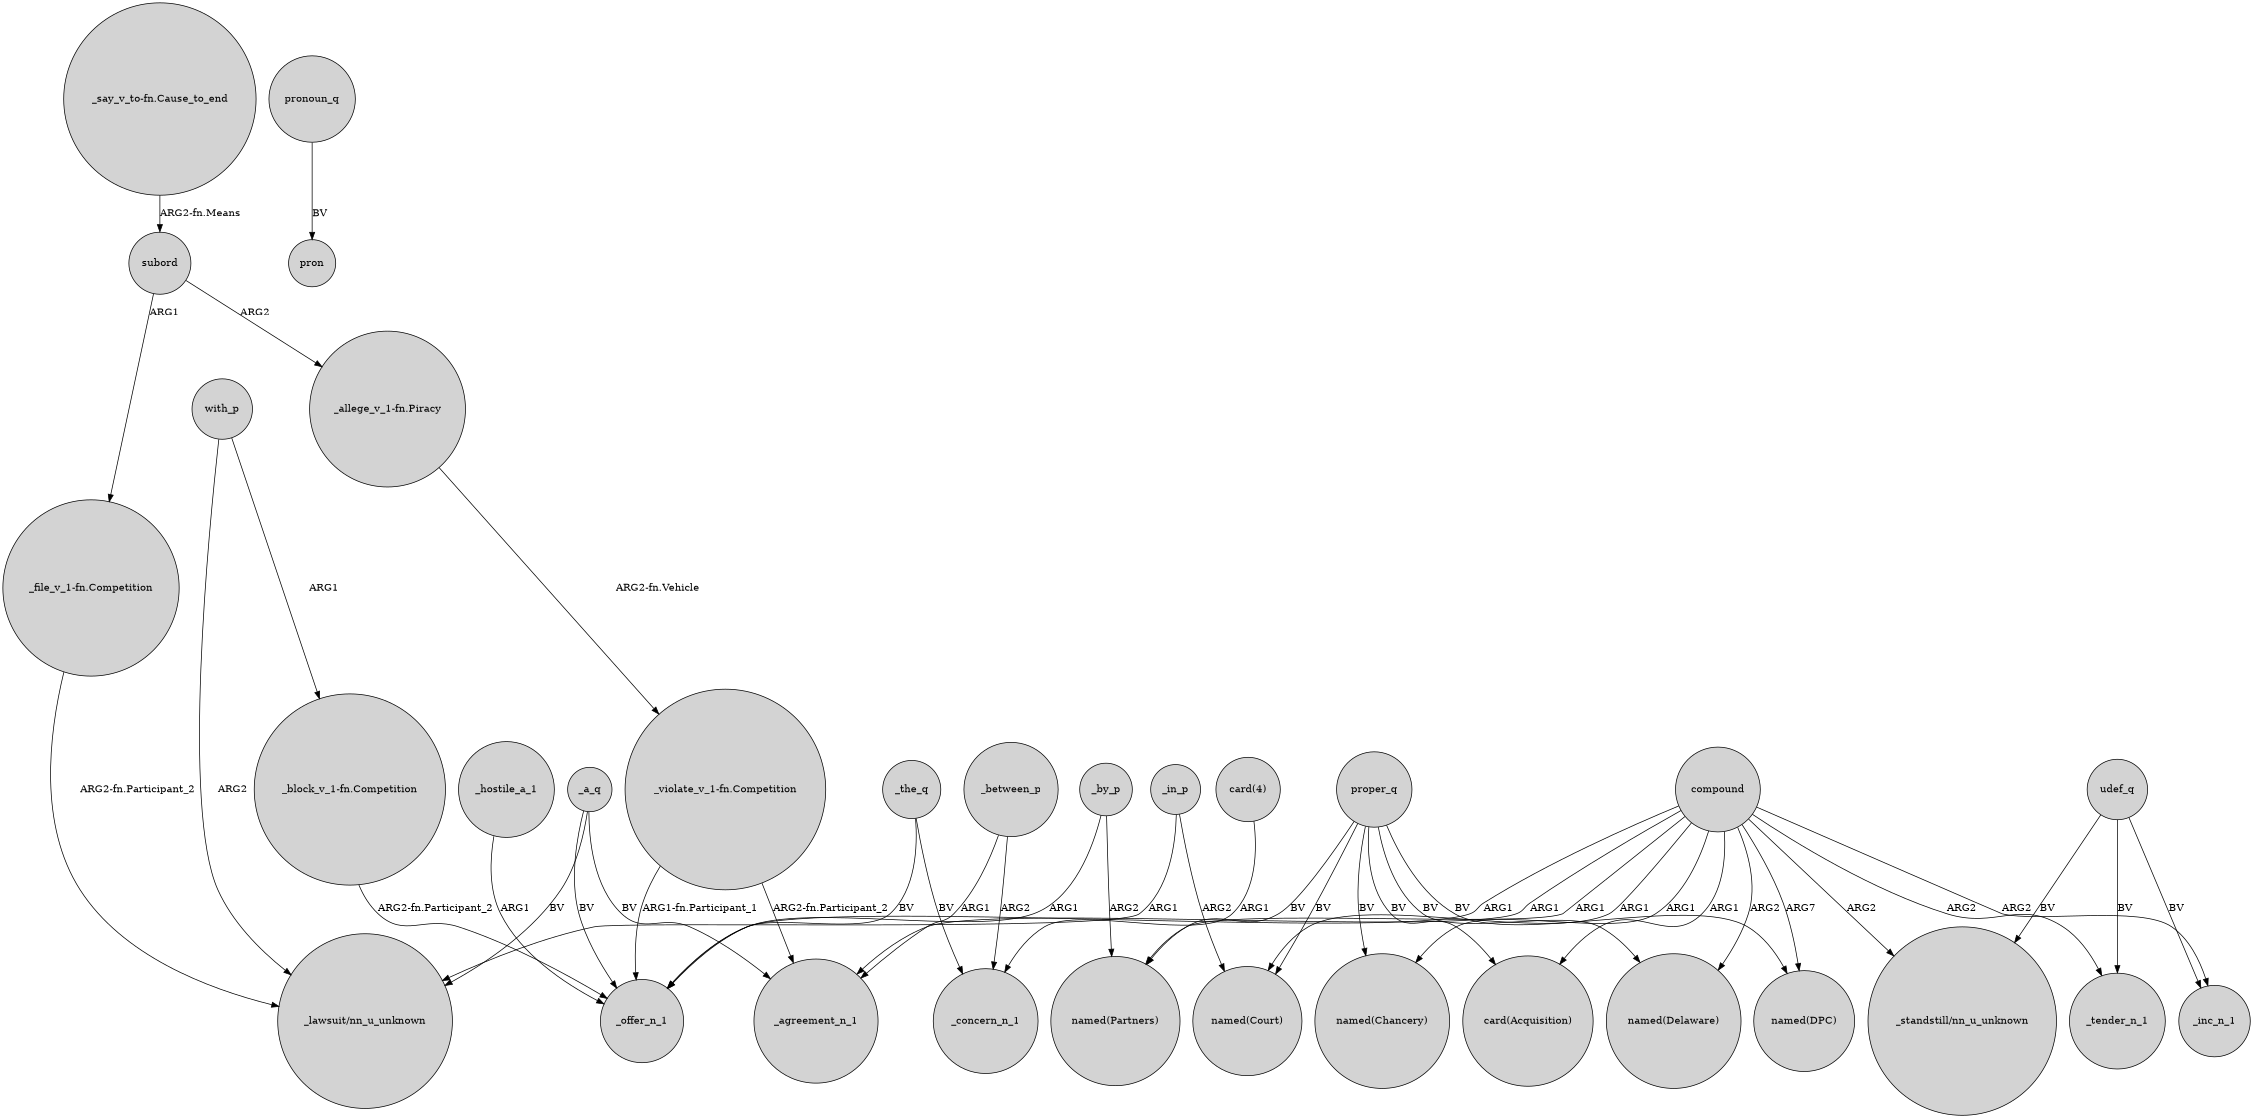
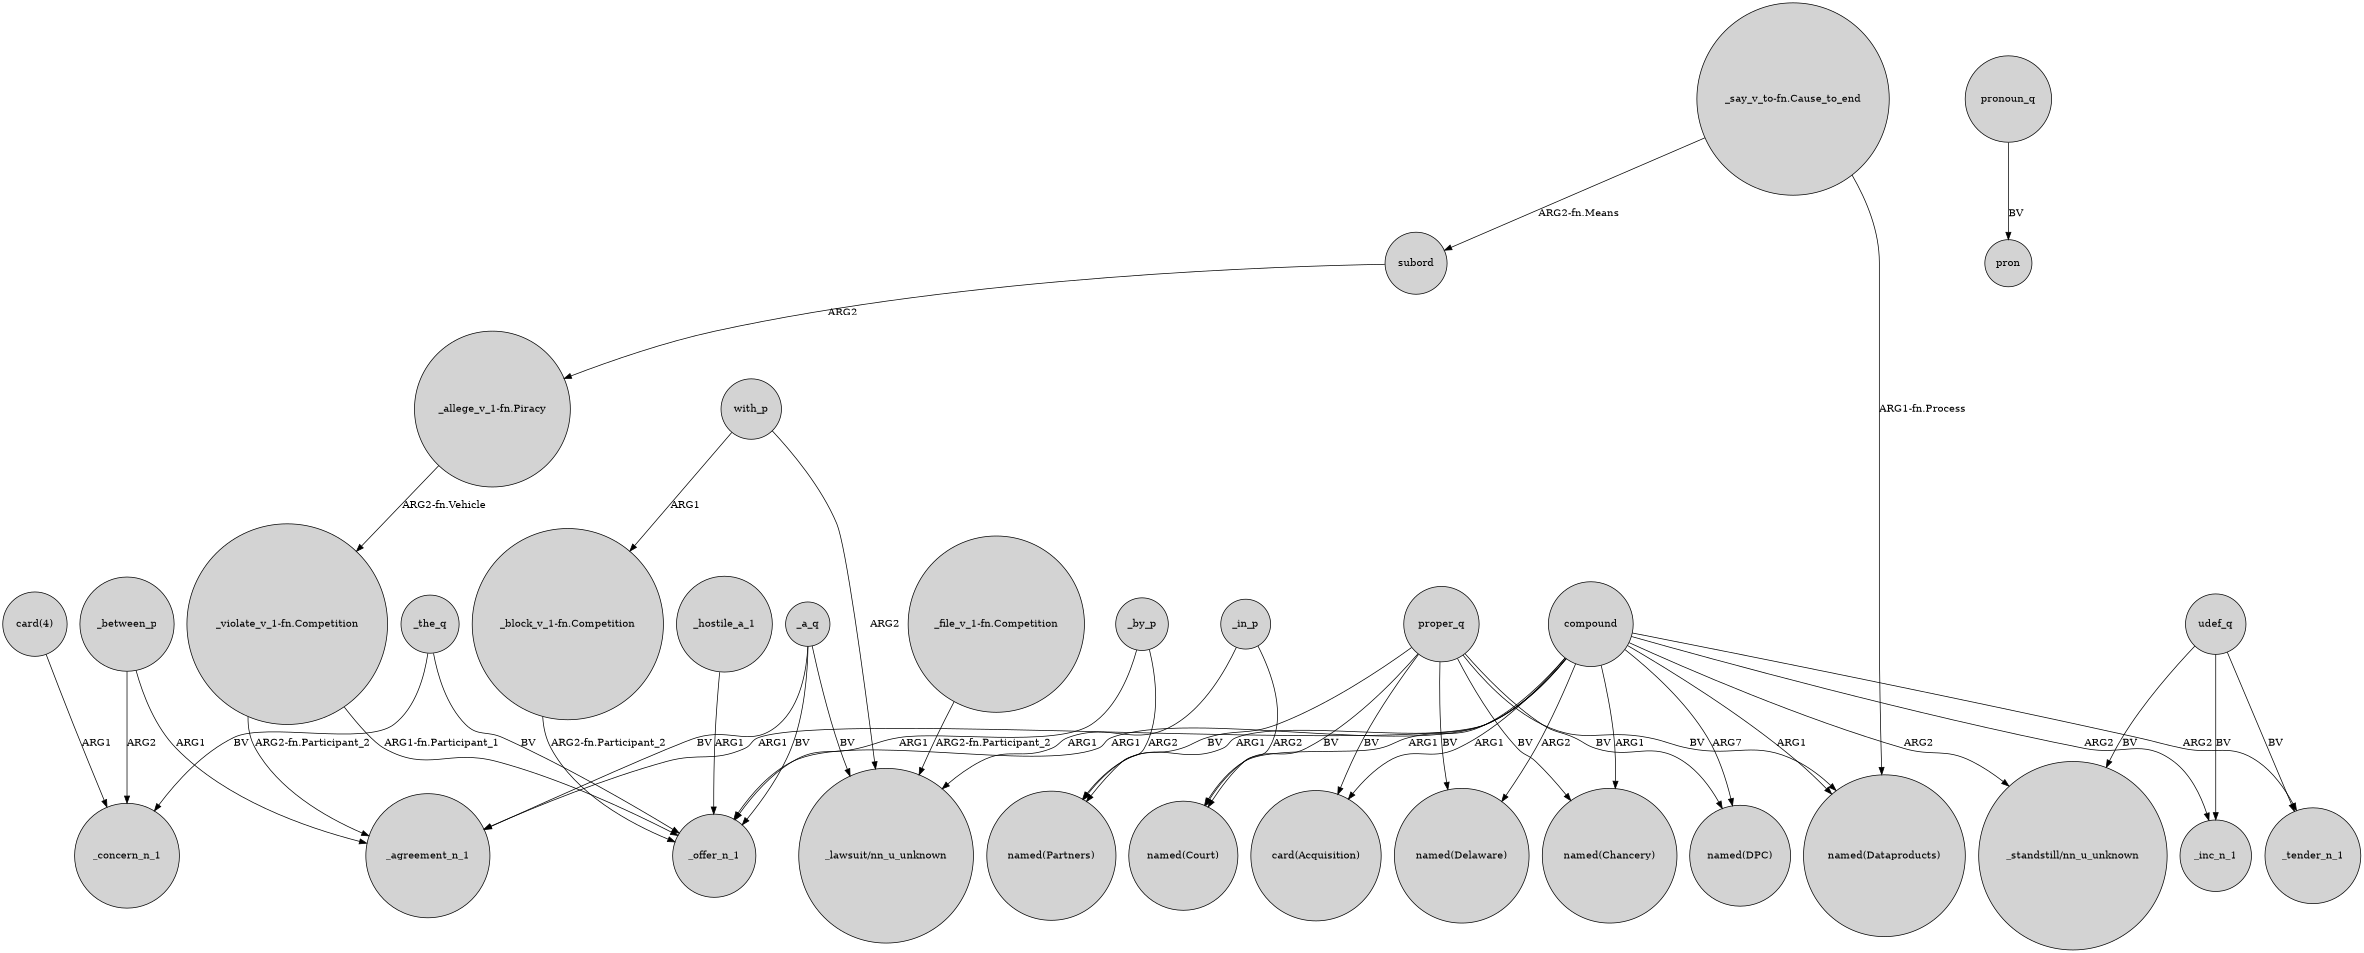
edge "subord" -> "_file_v_1-fn.Competition": removed, label "ARG1"
node "named(Dataproducts)": added
